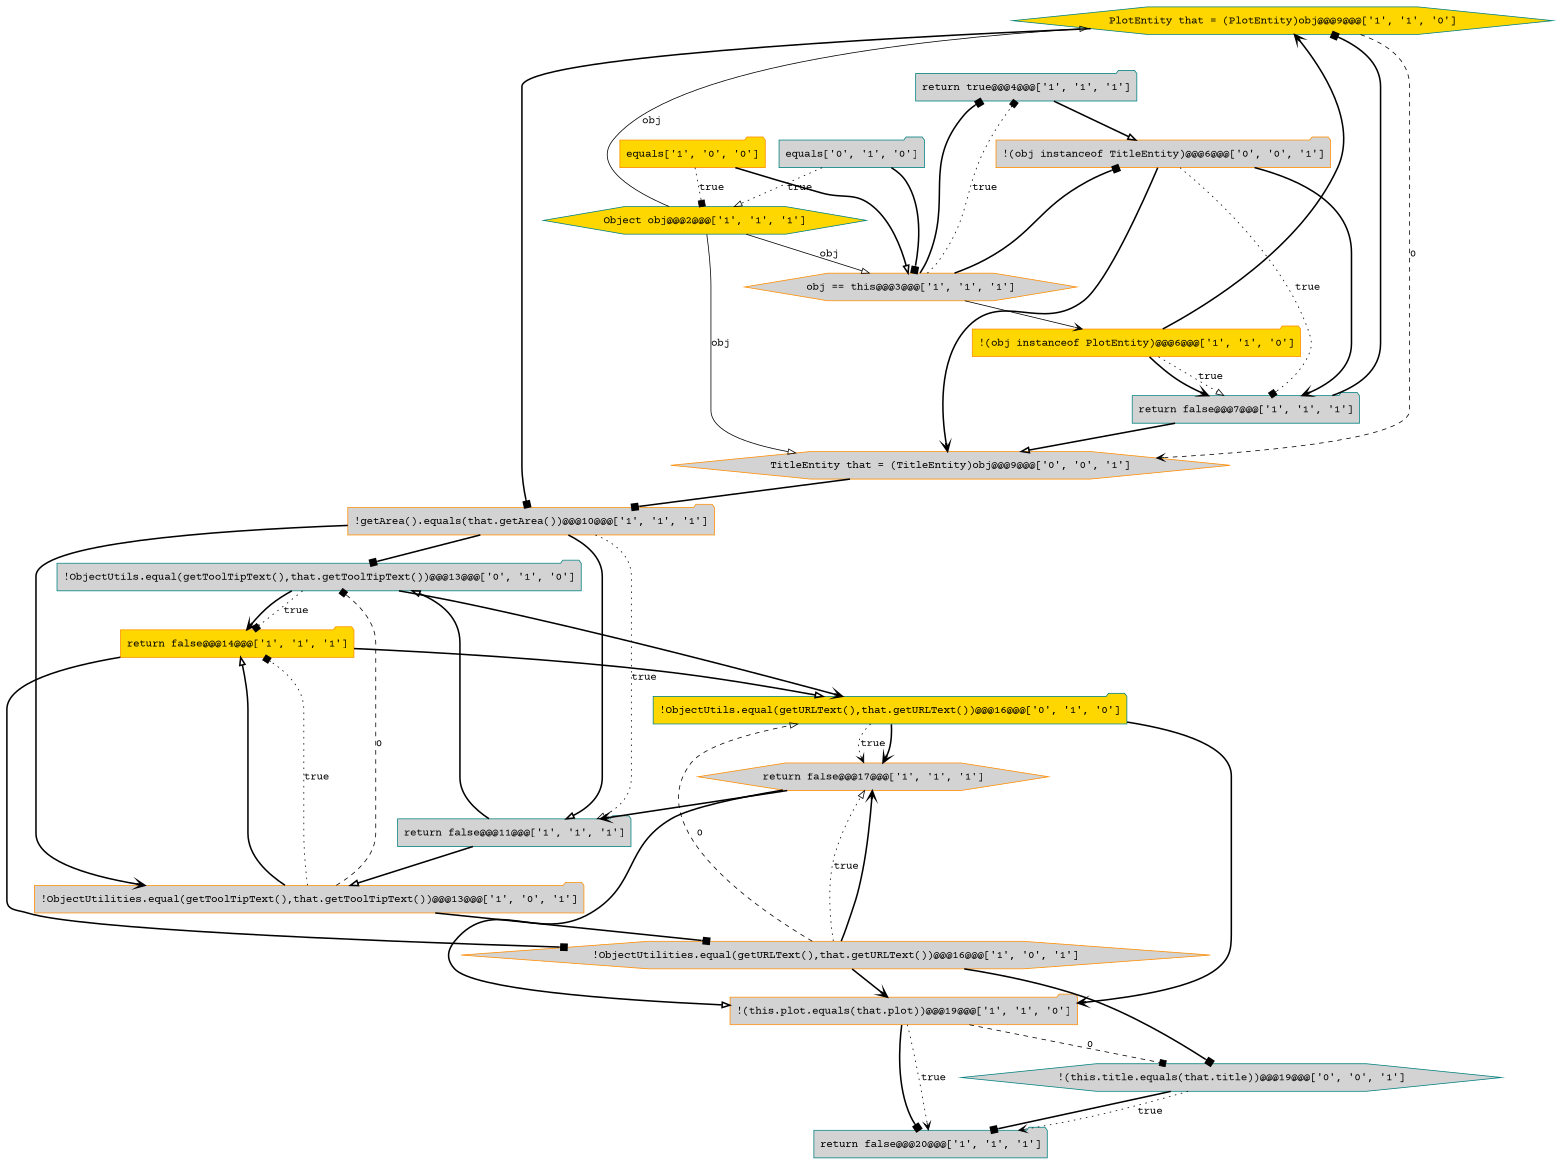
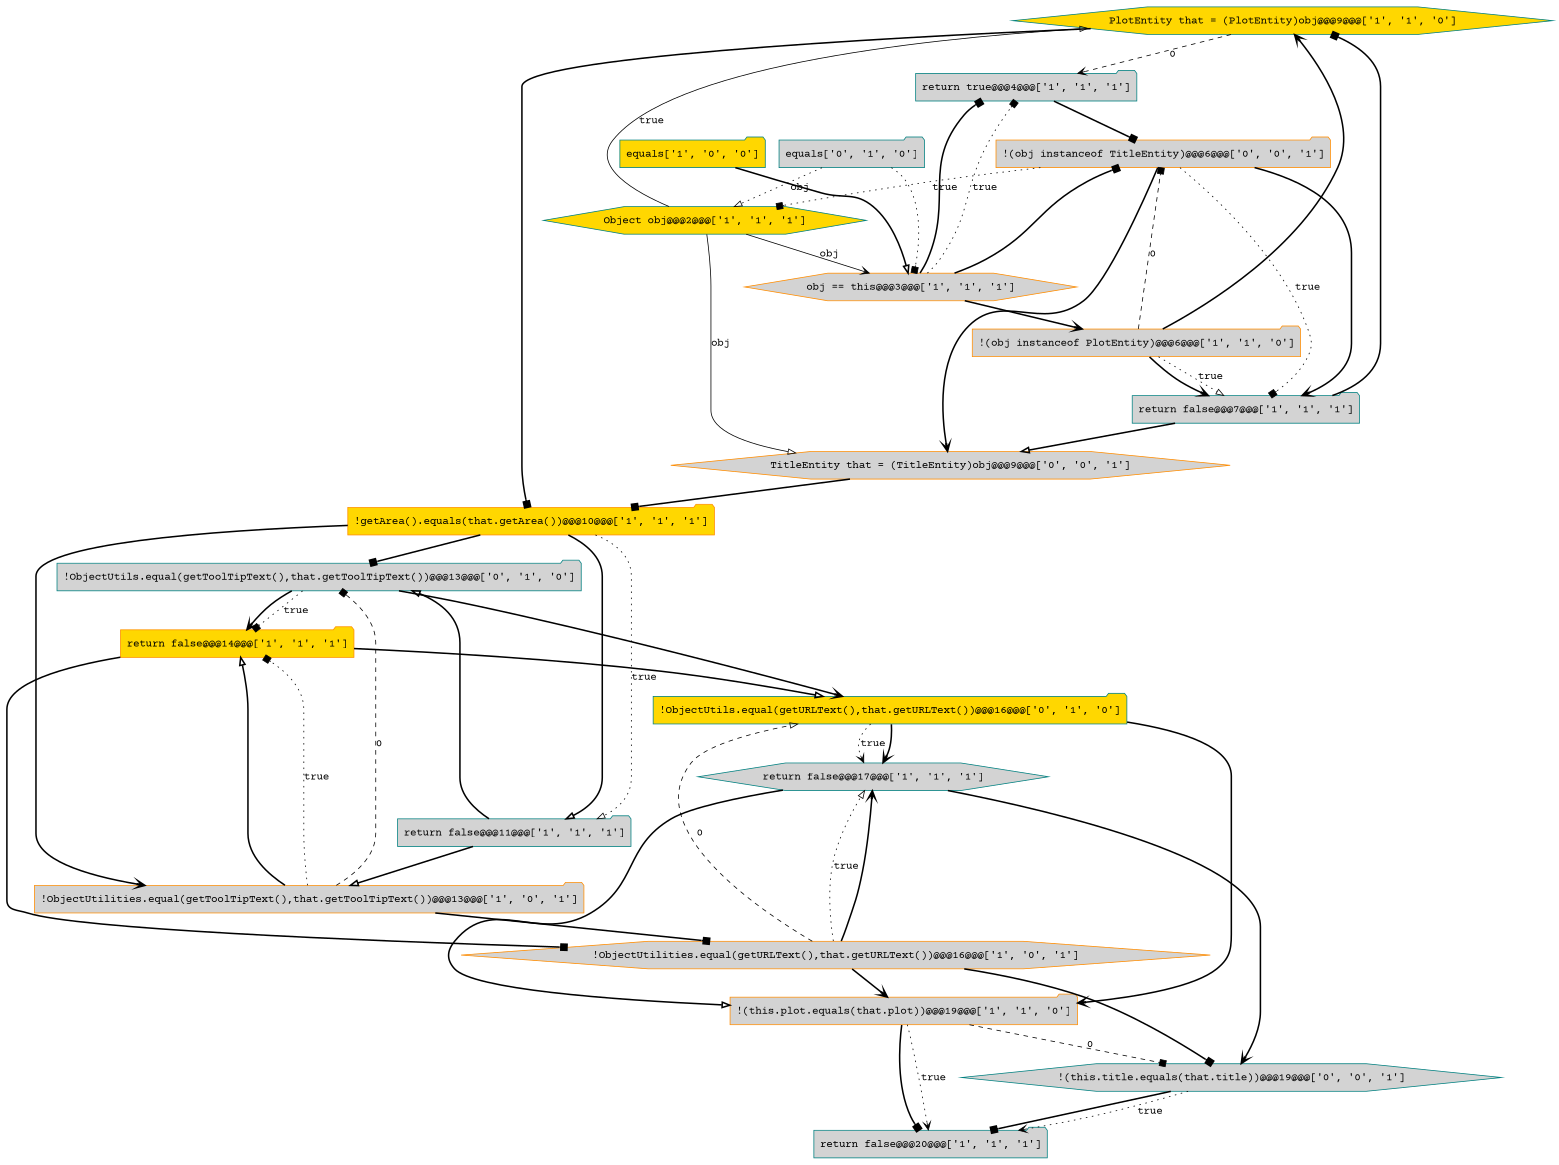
edge "return true@@@4@@@['1', '1', '1']" -> "!(obj instanceof TitleEntity)@@@6@@@['0', '0', '1']": arrowhead onormal -> box
edge "Object obj@@@2@@@['1', '1', '1']" -> "PlotEntity that = (PlotEntity)obj@@@9@@@['1', '1', '0']": label "obj" -> "true"
node "equals['1', '0', '0']": color darkorange -> teal
edge "equals['1', '0', '0']" -> "Object obj@@@2@@@['1', '1', '1']": now "!(obj instanceof TitleEntity)@@@6@@@['0', '0', '1']" -> "Object obj@@@2@@@['1', '1', '1']"
edge "equals['0', '1', '0']" -> "Object obj@@@2@@@['1', '1', '1']": label "true" -> "obj"
edge "equals['0', '1', '0']" -> "obj == this@@@3@@@['1', '1', '1']": style bold -> dotted
edge "!(obj instanceof PlotEntity)@@@6@@@['1', '1', '0']" -> "!(obj instanceof TitleEntity)@@@6@@@['0', '0', '1']": added, label "0"
edge "Object obj@@@2@@@['1', '1', '1']" -> "obj == this@@@3@@@['1', '1', '1']": arrowhead onormal -> vee
edge "obj == this@@@3@@@['1', '1', '1']" -> "!(obj instanceof PlotEntity)@@@6@@@['1', '1', '0']": style solid -> bold
edge "PlotEntity that = (PlotEntity)obj@@@9@@@['1', '1', '0']" -> "TitleEntity that = (TitleEntity)obj@@@9@@@['0', '0', '1']": now "PlotEntity that = (PlotEntity)obj@@@9@@@['1', '1', '0']" -> "return true@@@4@@@['1', '1', '1']"
node "!(obj instanceof PlotEntity)@@@6@@@['1', '1', '0']": fillcolor gold -> lightgrey
node "!getArea().equals(that.getArea())@@@10@@@['1', '1', '1']": fillcolor lightgrey -> gold
node "return false@@@17@@@['1', '1', '1']": color darkorange -> teal
edge "return false@@@17@@@['1', '1', '1']" -> "return false@@@11@@@['1', '1', '1']": now "return false@@@17@@@['1', '1', '1']" -> "!(this.title.equals(that.title))@@@19@@@['0', '0', '1']"
